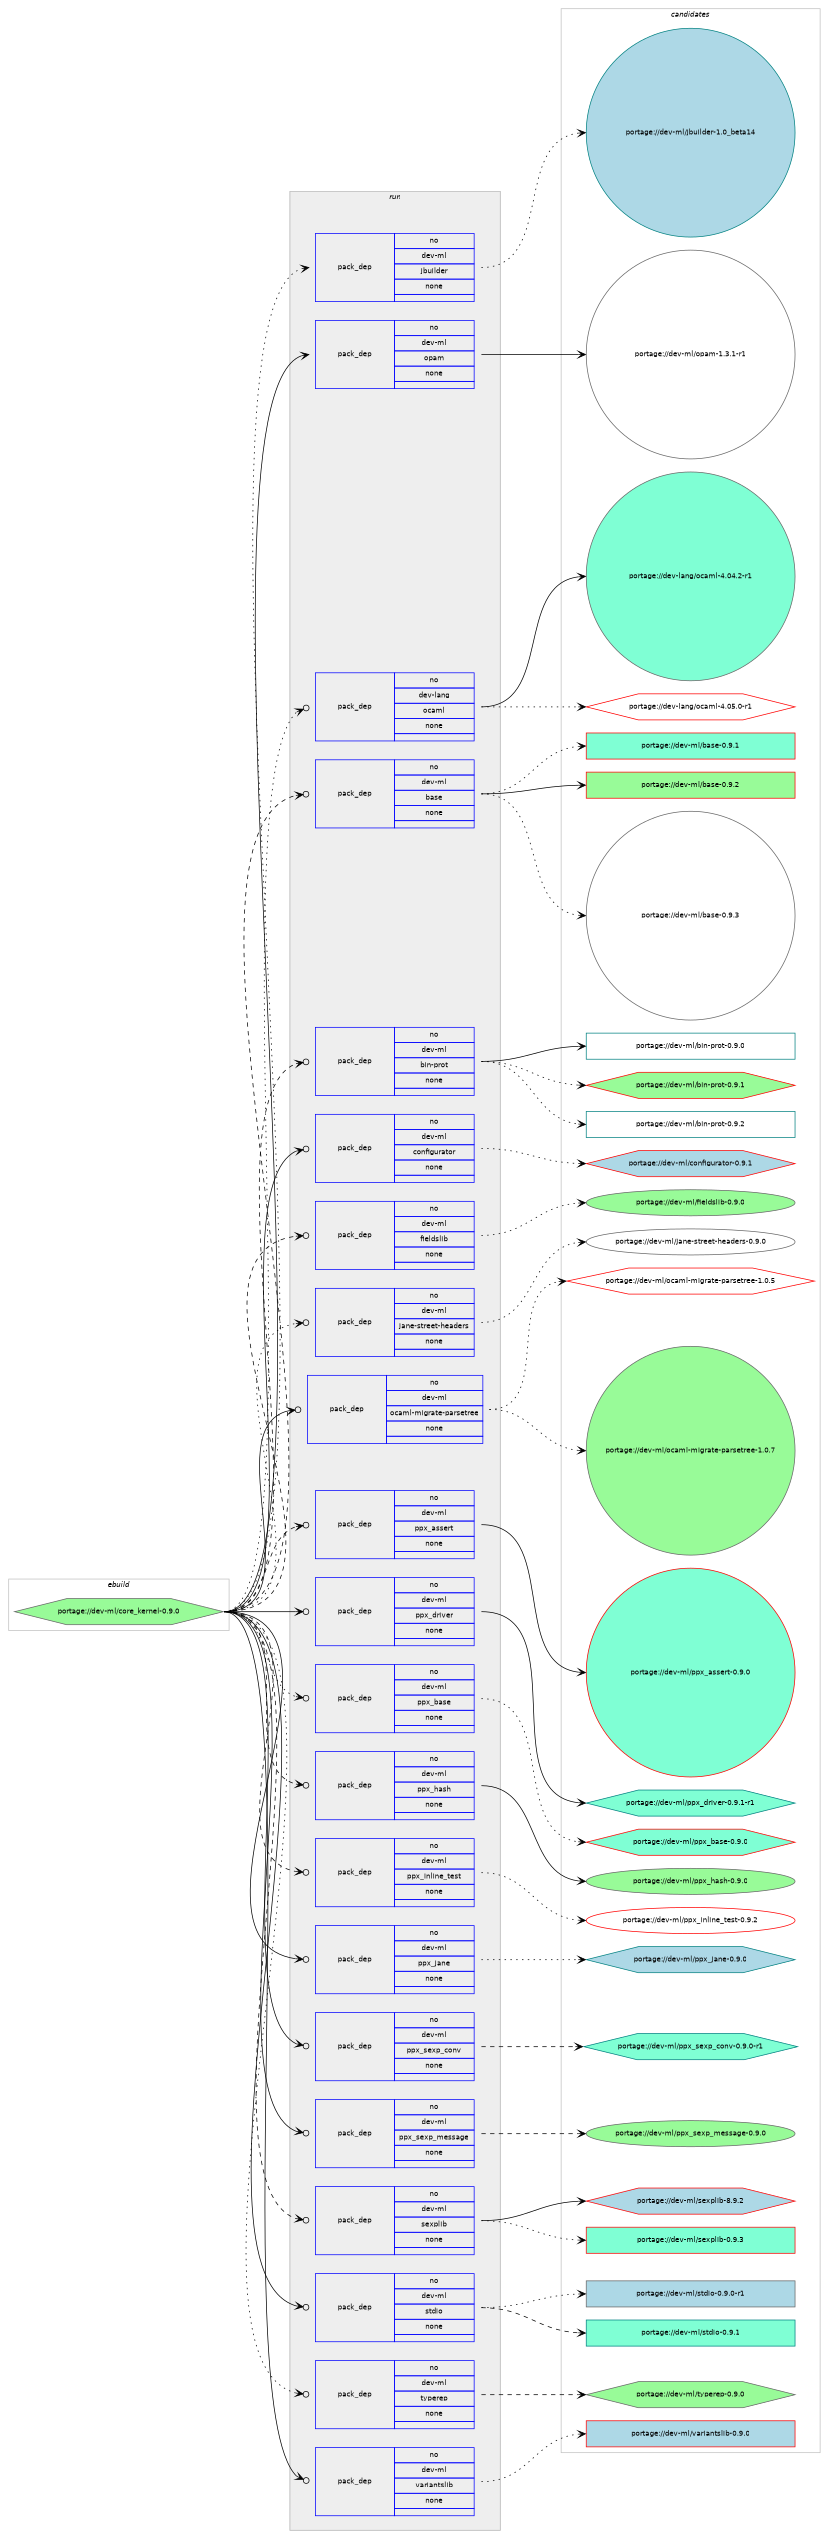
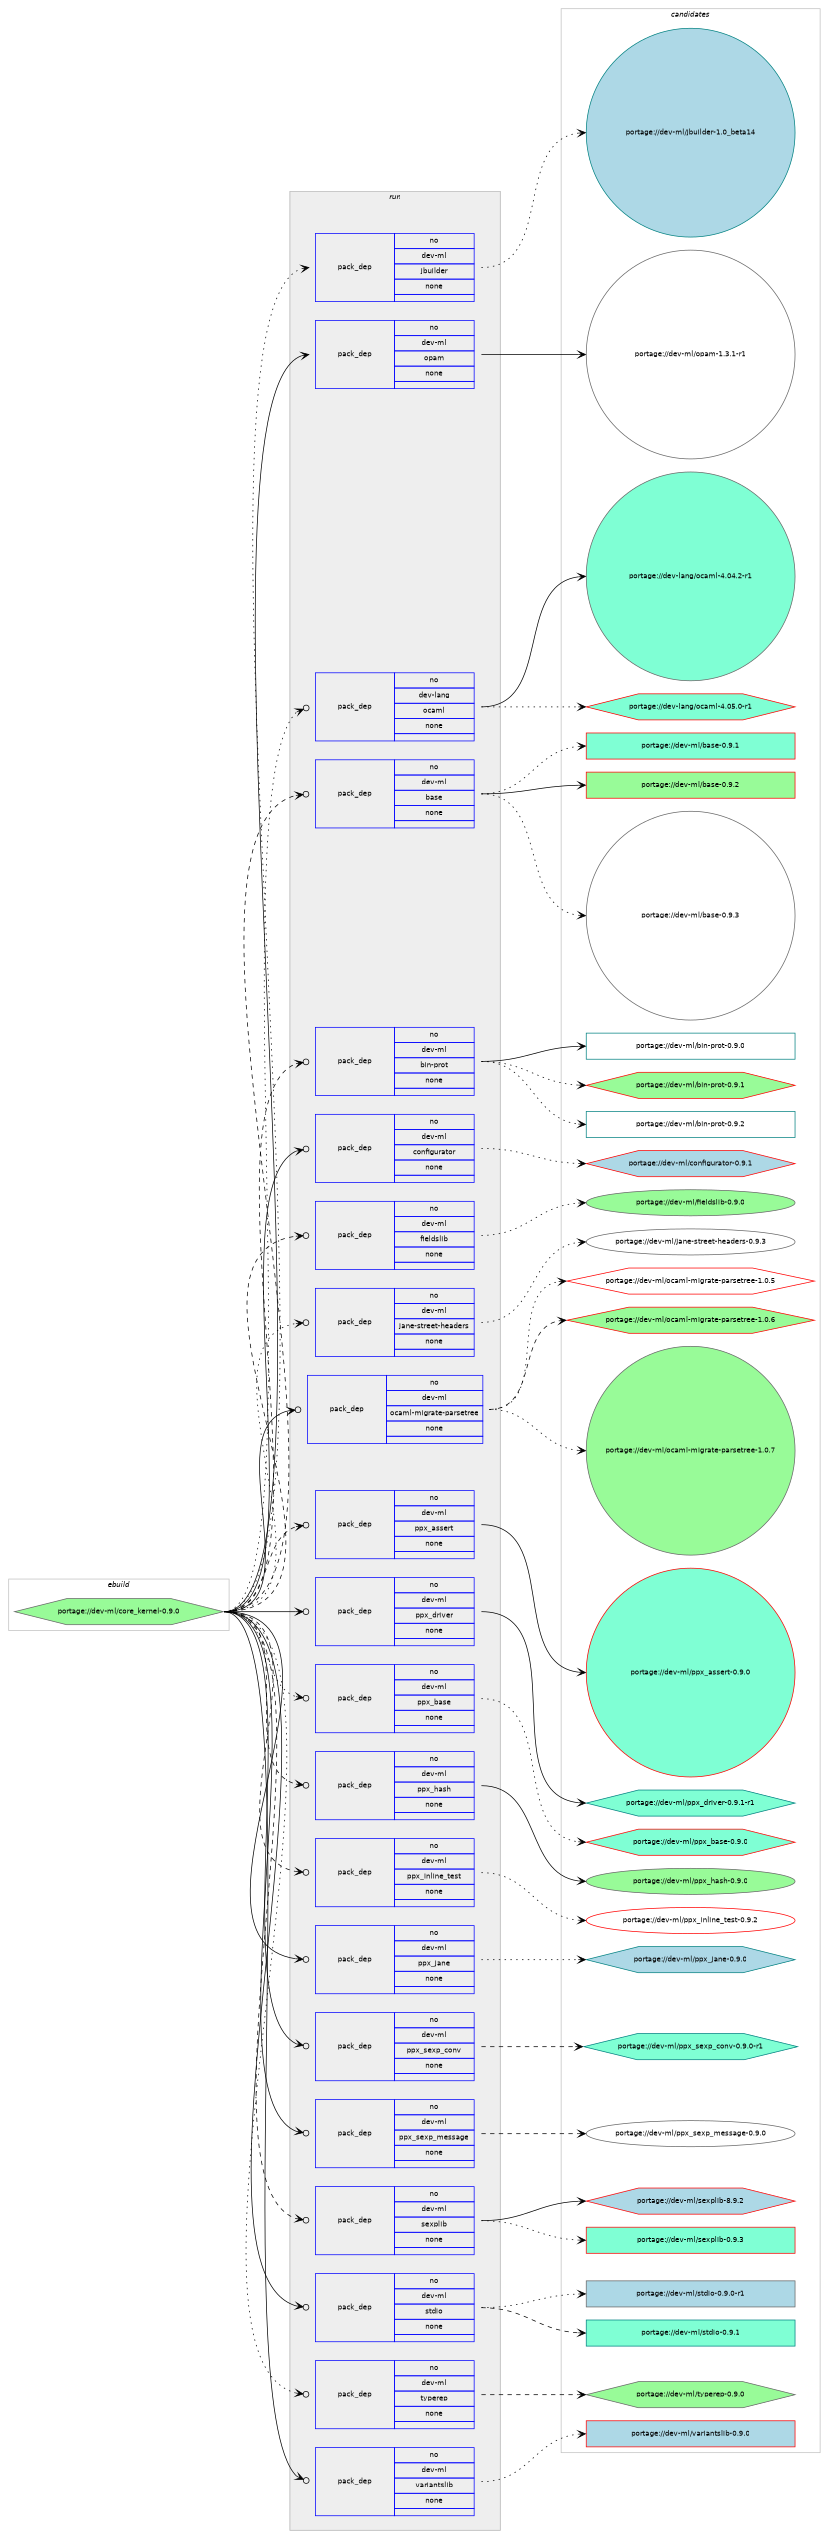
node "portage://dev-lang/ocaml-4.05.0-r1": fillcolor white -> aquamarine
node "portage://dev-ml/jane-street-headers-0.9.0": label "portage://dev-ml/jane-street-headers-0.9.0" -> "portage://dev-ml/jane-street-headers-0.9.3"
node "portage://dev-ml/ocaml-migrate-parsetree-1.0.6": added
node "portage://dev-ml/ppx_sexp_message-0.9.0": fillcolor palegreen -> white
